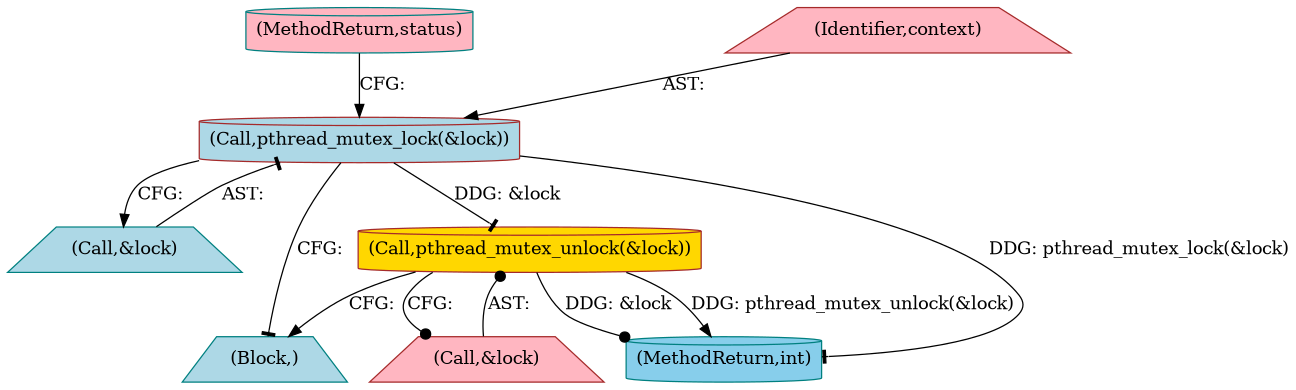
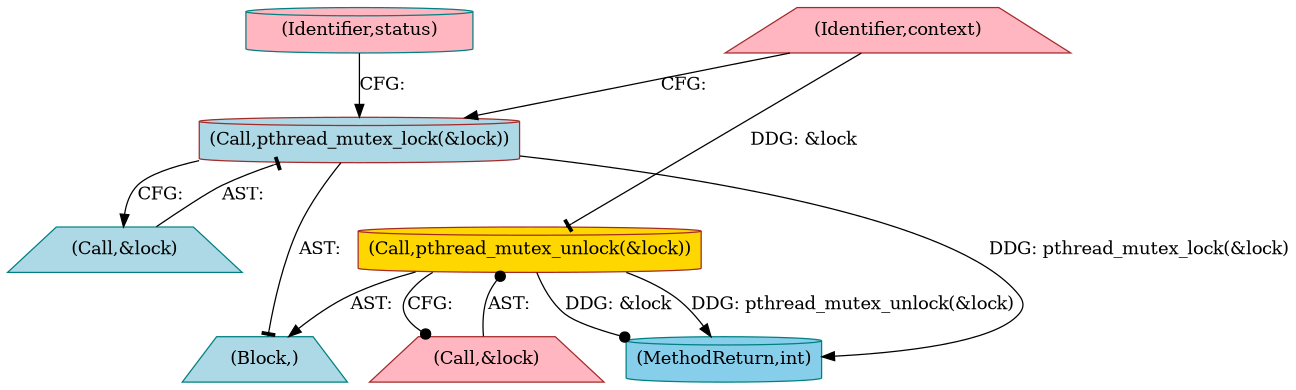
node "(MethodReturn,status)": label "(MethodReturn,status)" -> "(Identifier,status)"
edge "(Identifier,context)" -> "(Call,pthread_mutex_lock(&lock))": label "AST: " -> "CFG: "
edge "(Call,pthread_mutex_lock(&lock))" -> "(Call,pthread_mutex_unlock(&lock))": now "(Identifier,context)" -> "(Call,pthread_mutex_unlock(&lock))"
edge "(Call,pthread_mutex_lock(&lock))" -> "(MethodReturn,int)": arrowhead tee -> normal
edge "(Call,pthread_mutex_lock(&lock))" -> "(Block,)": label "CFG: " -> "AST: "
edge "(Call,pthread_mutex_unlock(&lock))" -> "(Block,)": label "CFG: " -> "AST: "
